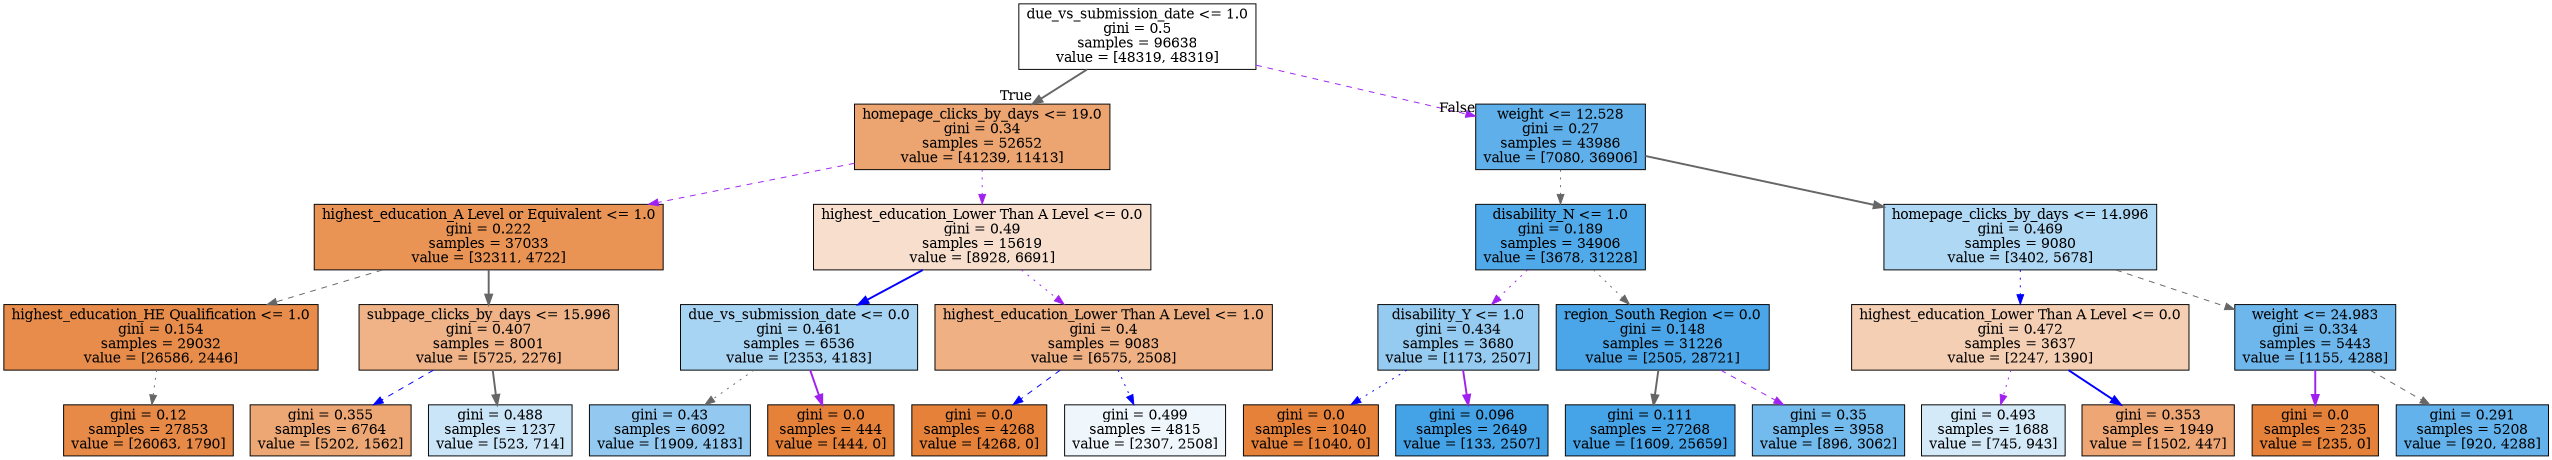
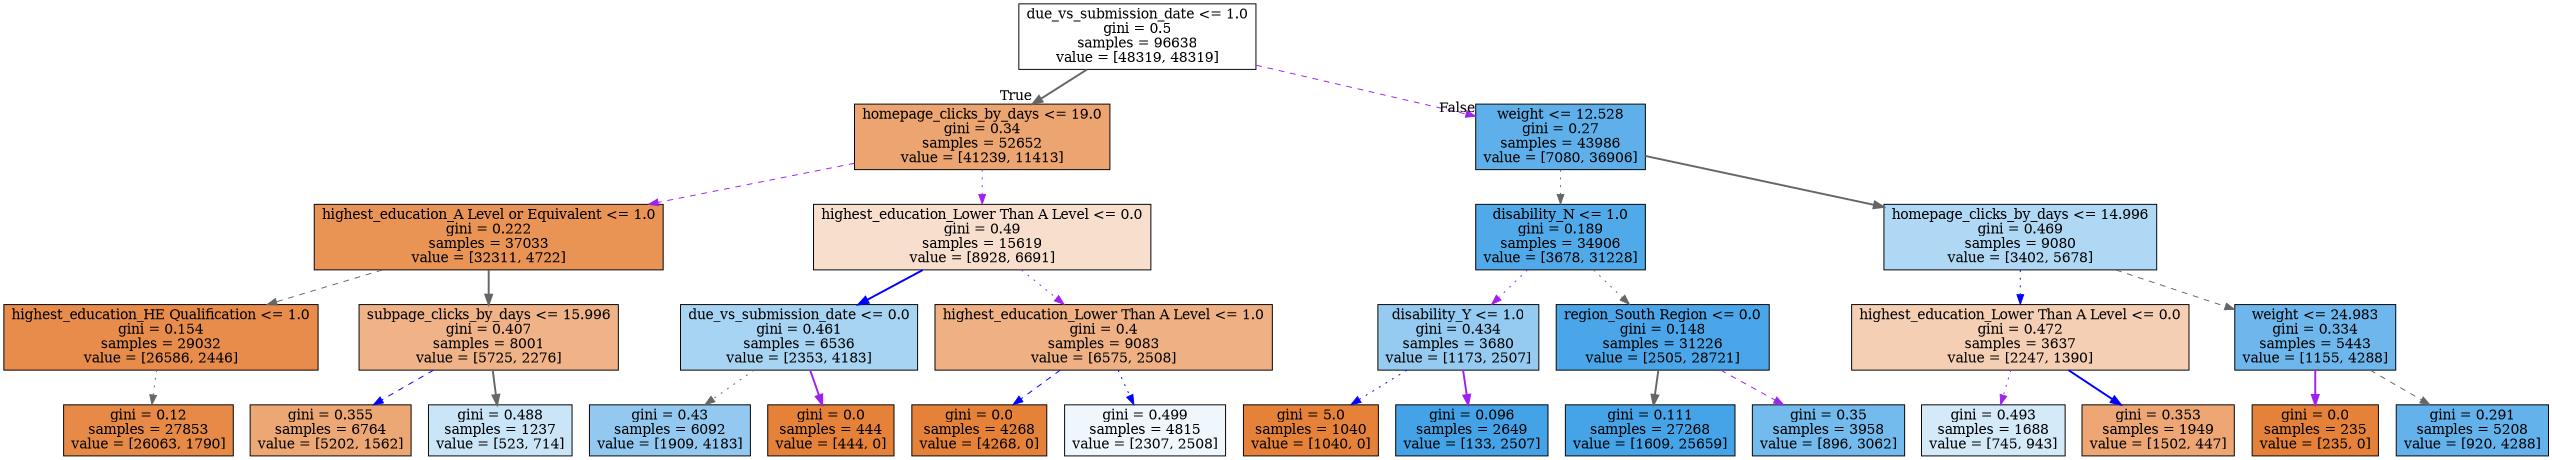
node "gini = 0.0 samples = 1040 value = [1040, 0]": label "gini = 0.0 samples = 1040 value = [1040, 0]" -> "gini = 5.0 samples = 1040 value = [1040, 0]"
